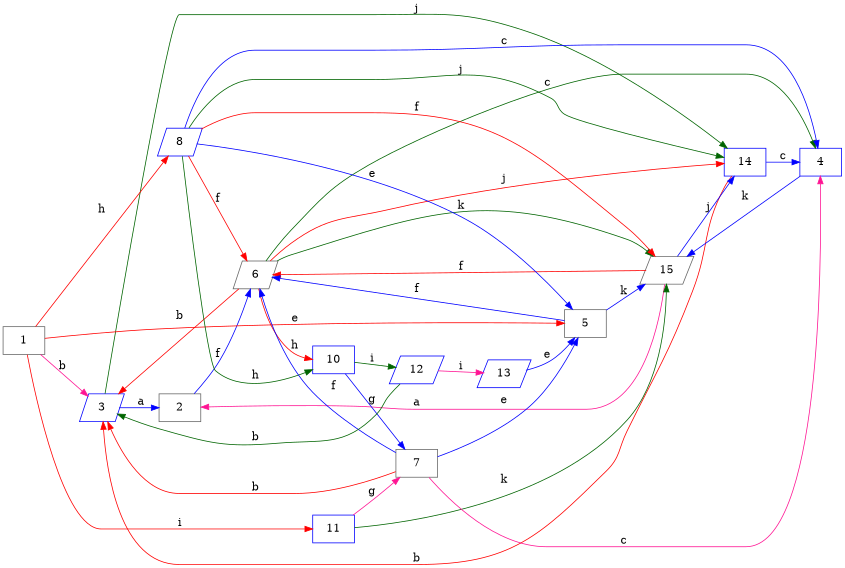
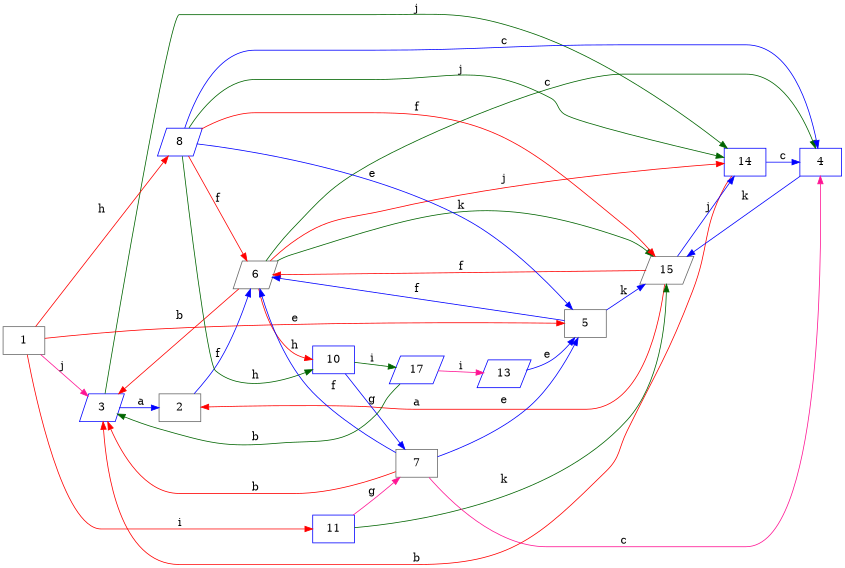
edge "1" -> "3": label "b" -> "j"
node "12": label "12" -> "17"
edge "15" -> "2": color deeppink -> red
